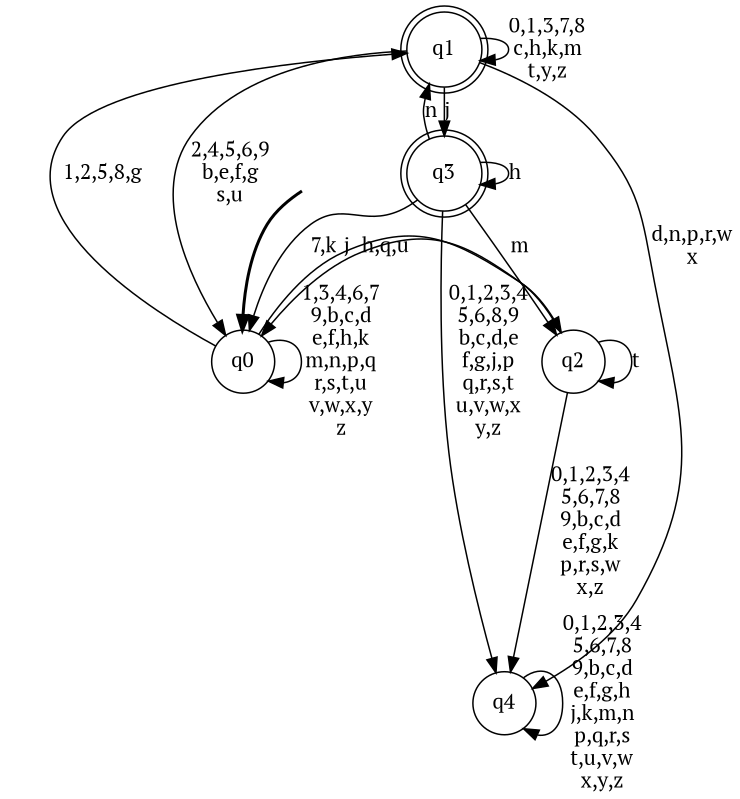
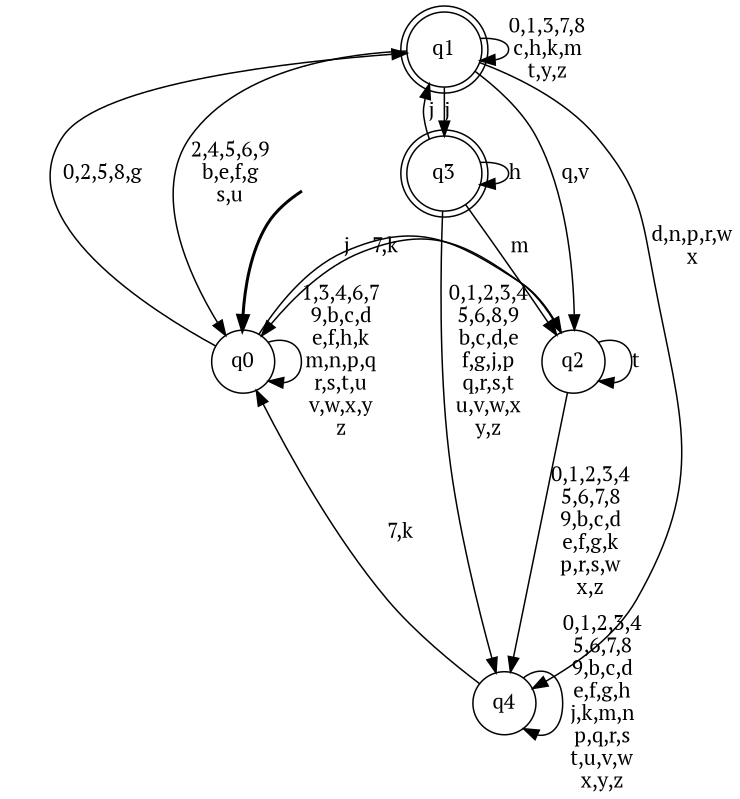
edge "q3" -> "q1": label "n" -> "j"
edge "q0" -> "q1": label "1,2,5,8,g" -> "0,2,5,8,g"
edge "q1" -> "q2": added, label "q,v"
edge "q3" -> "q0": now "q4" -> "q0"
edge "q2" -> "q0": label "h,q,u" -> "7,k"
